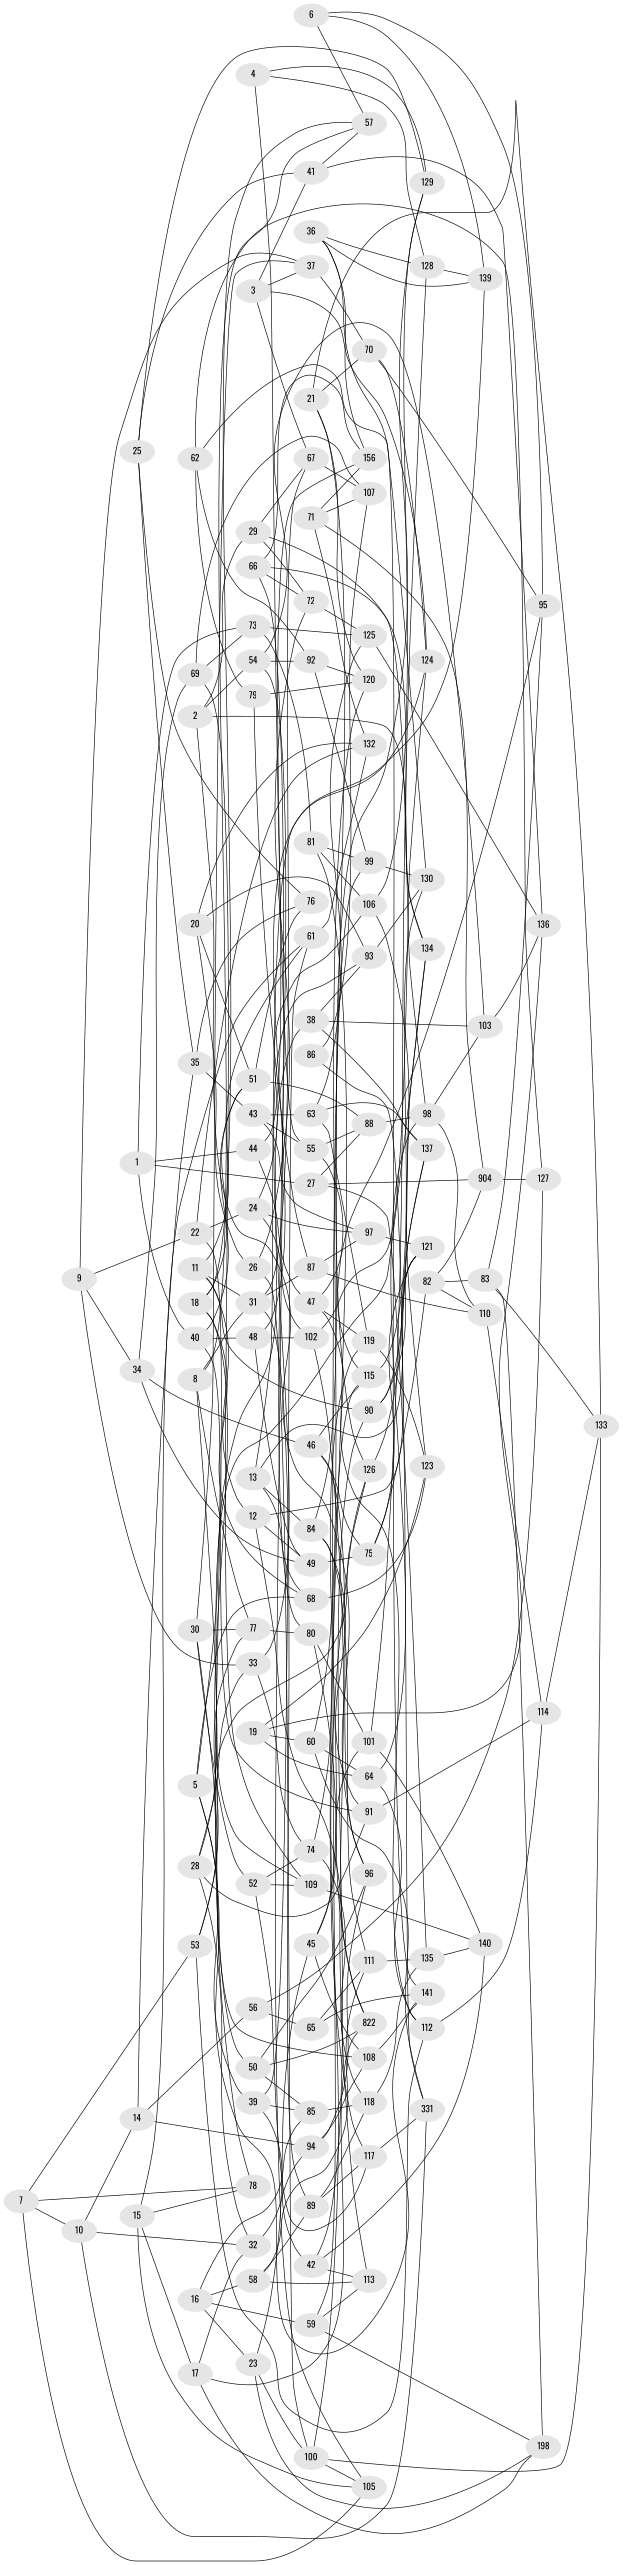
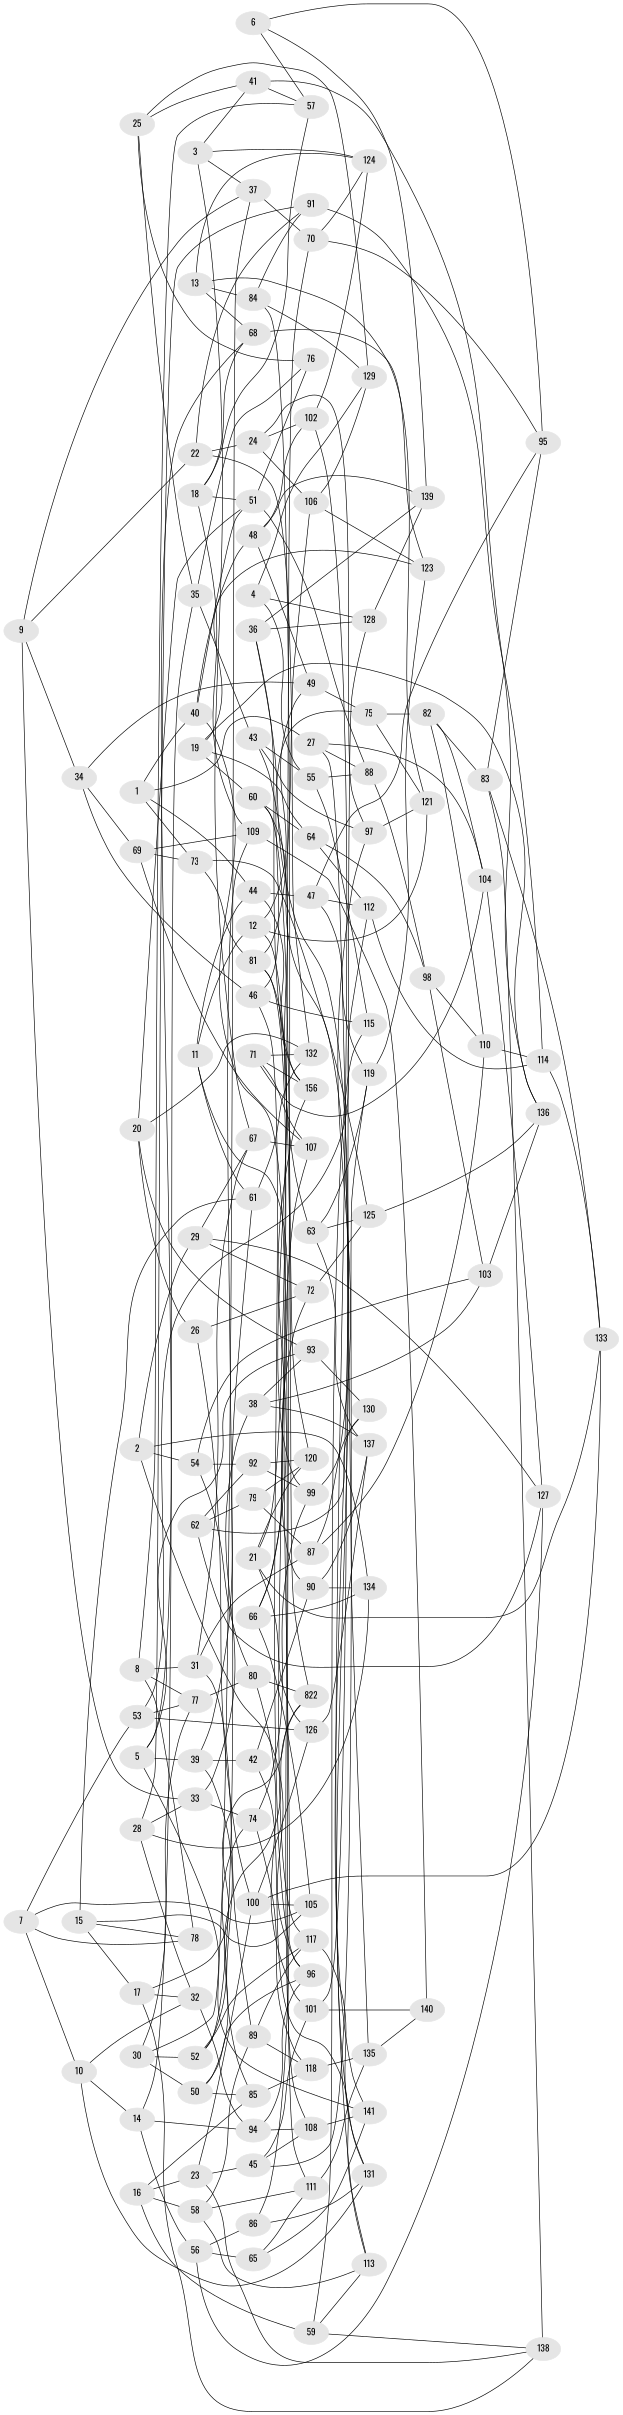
edge "29" -- "98": now "29" -- "127"
edge "130" -- "115": removed
node "904": label "904" -> "104"
edge "11" -- "31": now "11" -- "44"
node "331": label "331" -> "131"
edge "140" -- "42": removed
edge "86" -- "56": added
node "198": label "198" -> "138"
